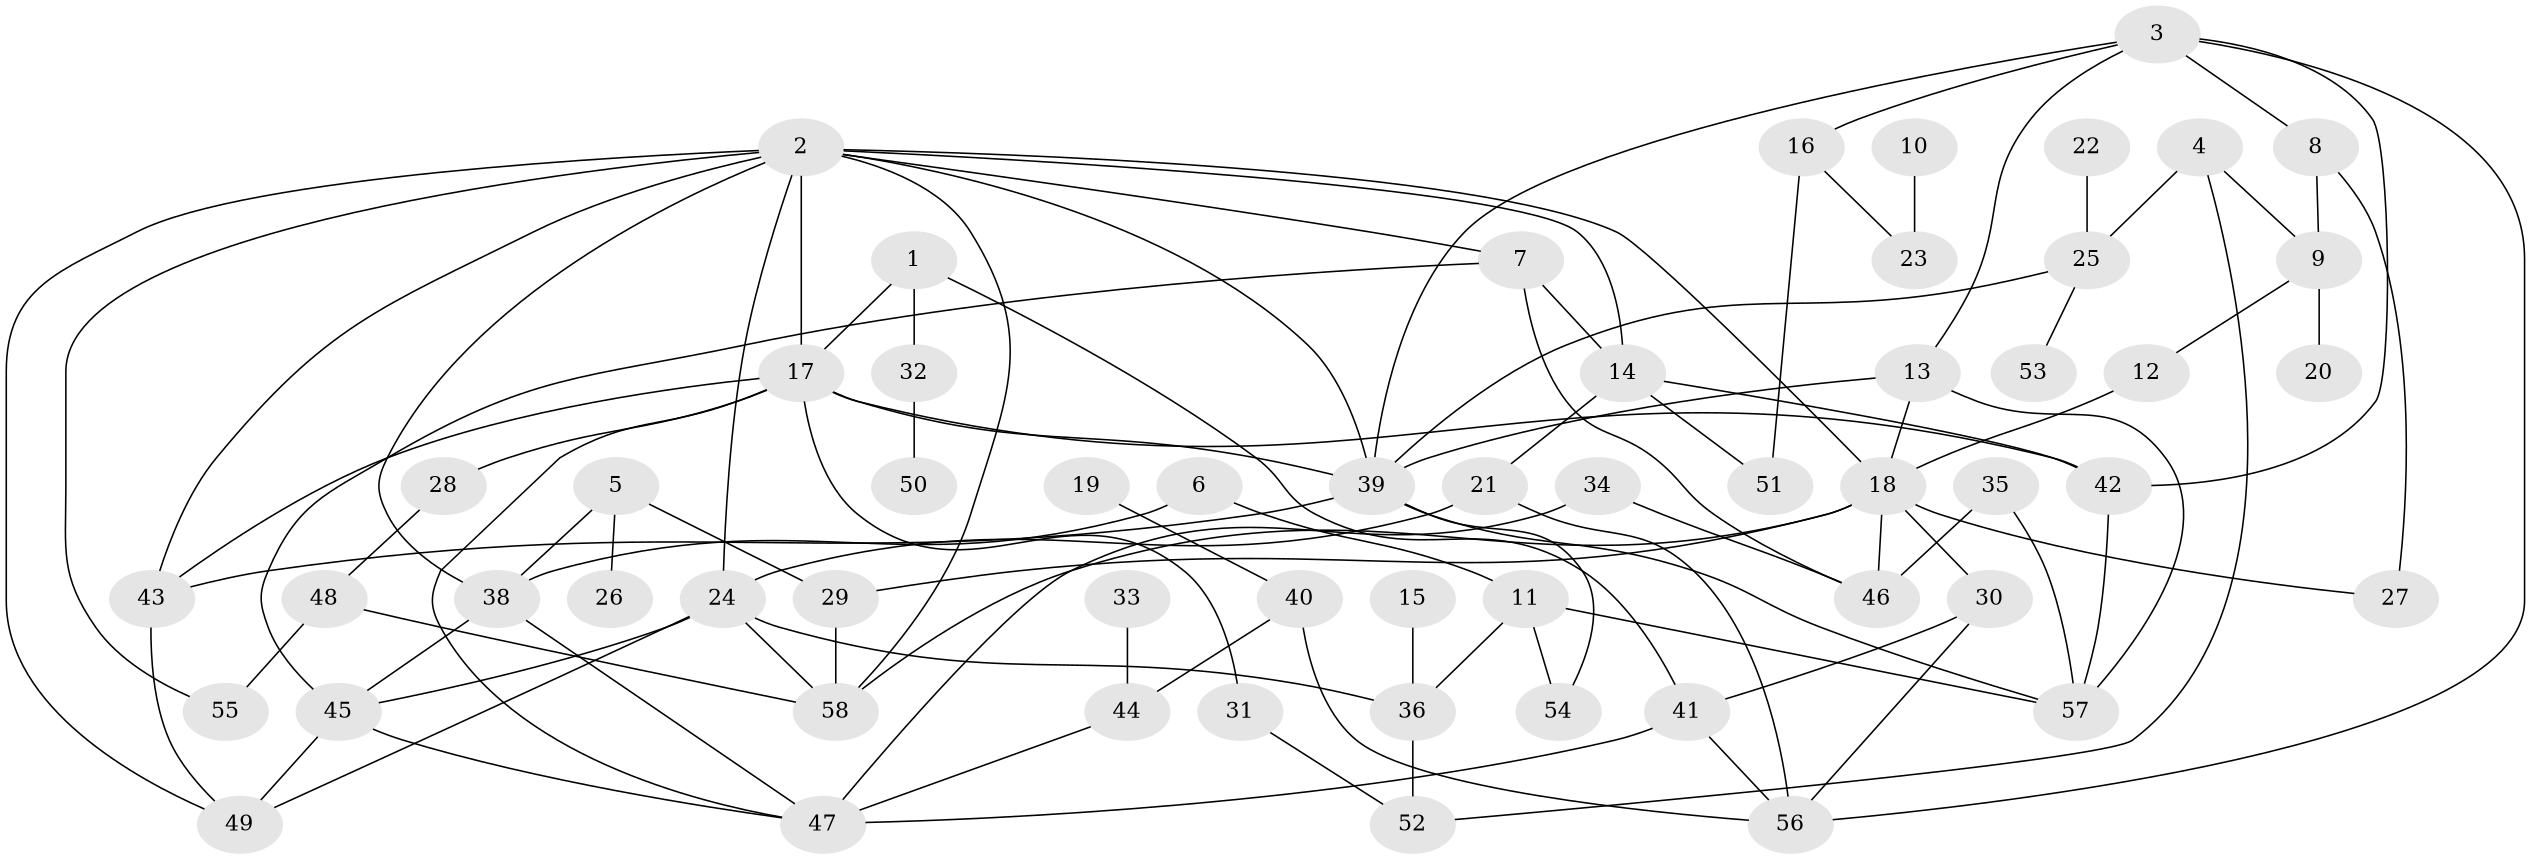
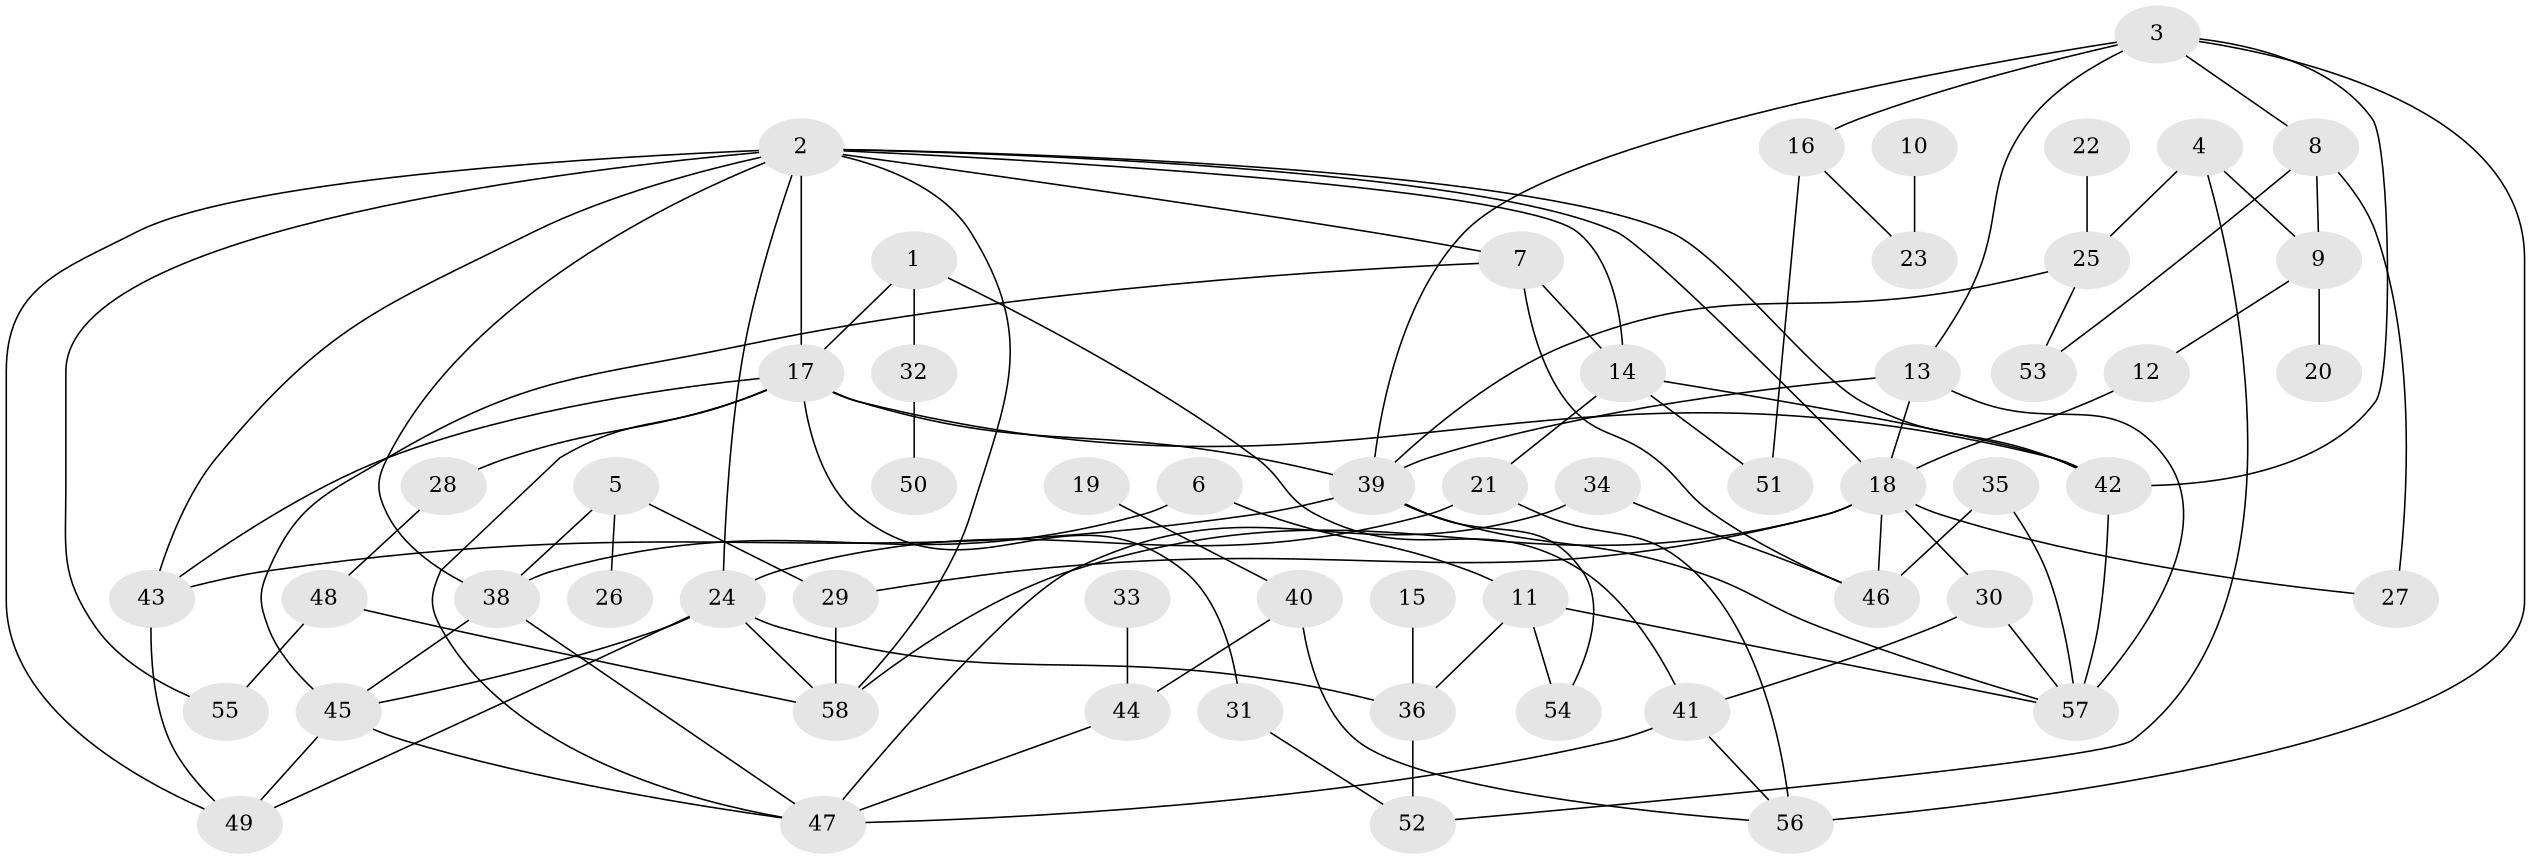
edge "2" -- "39": now "2" -- "42"
edge "8" -- "53": added
edge "30" -- "56": now "30" -- "57"
